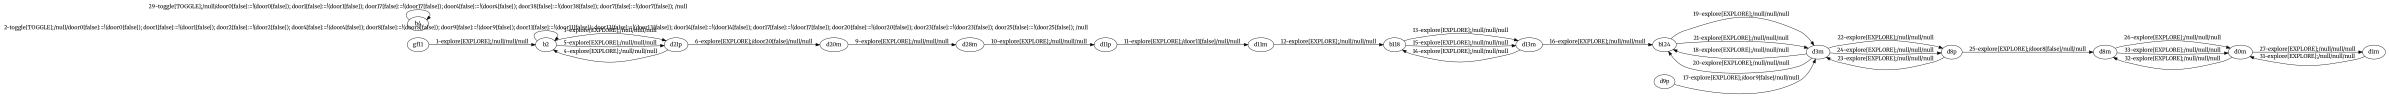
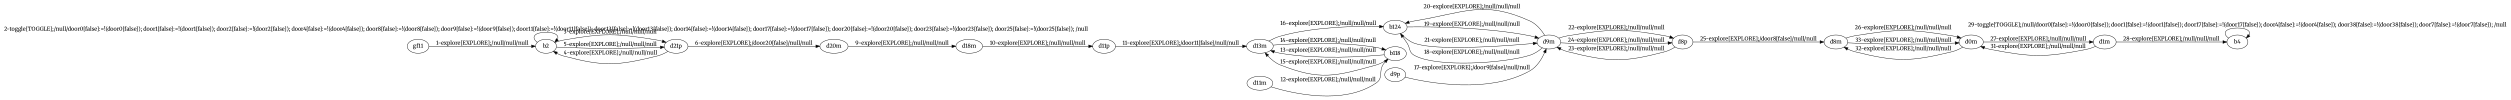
edge "d1m" -> "b4": added, label "28-explore[EXPLORE];/null/null/null"
node "d28m": label "d28m" -> "d18m"
edge "d11p" -> "d11m": now "d11p" -> "d13m"
node "d3m": label "d3m" -> "d9m"
